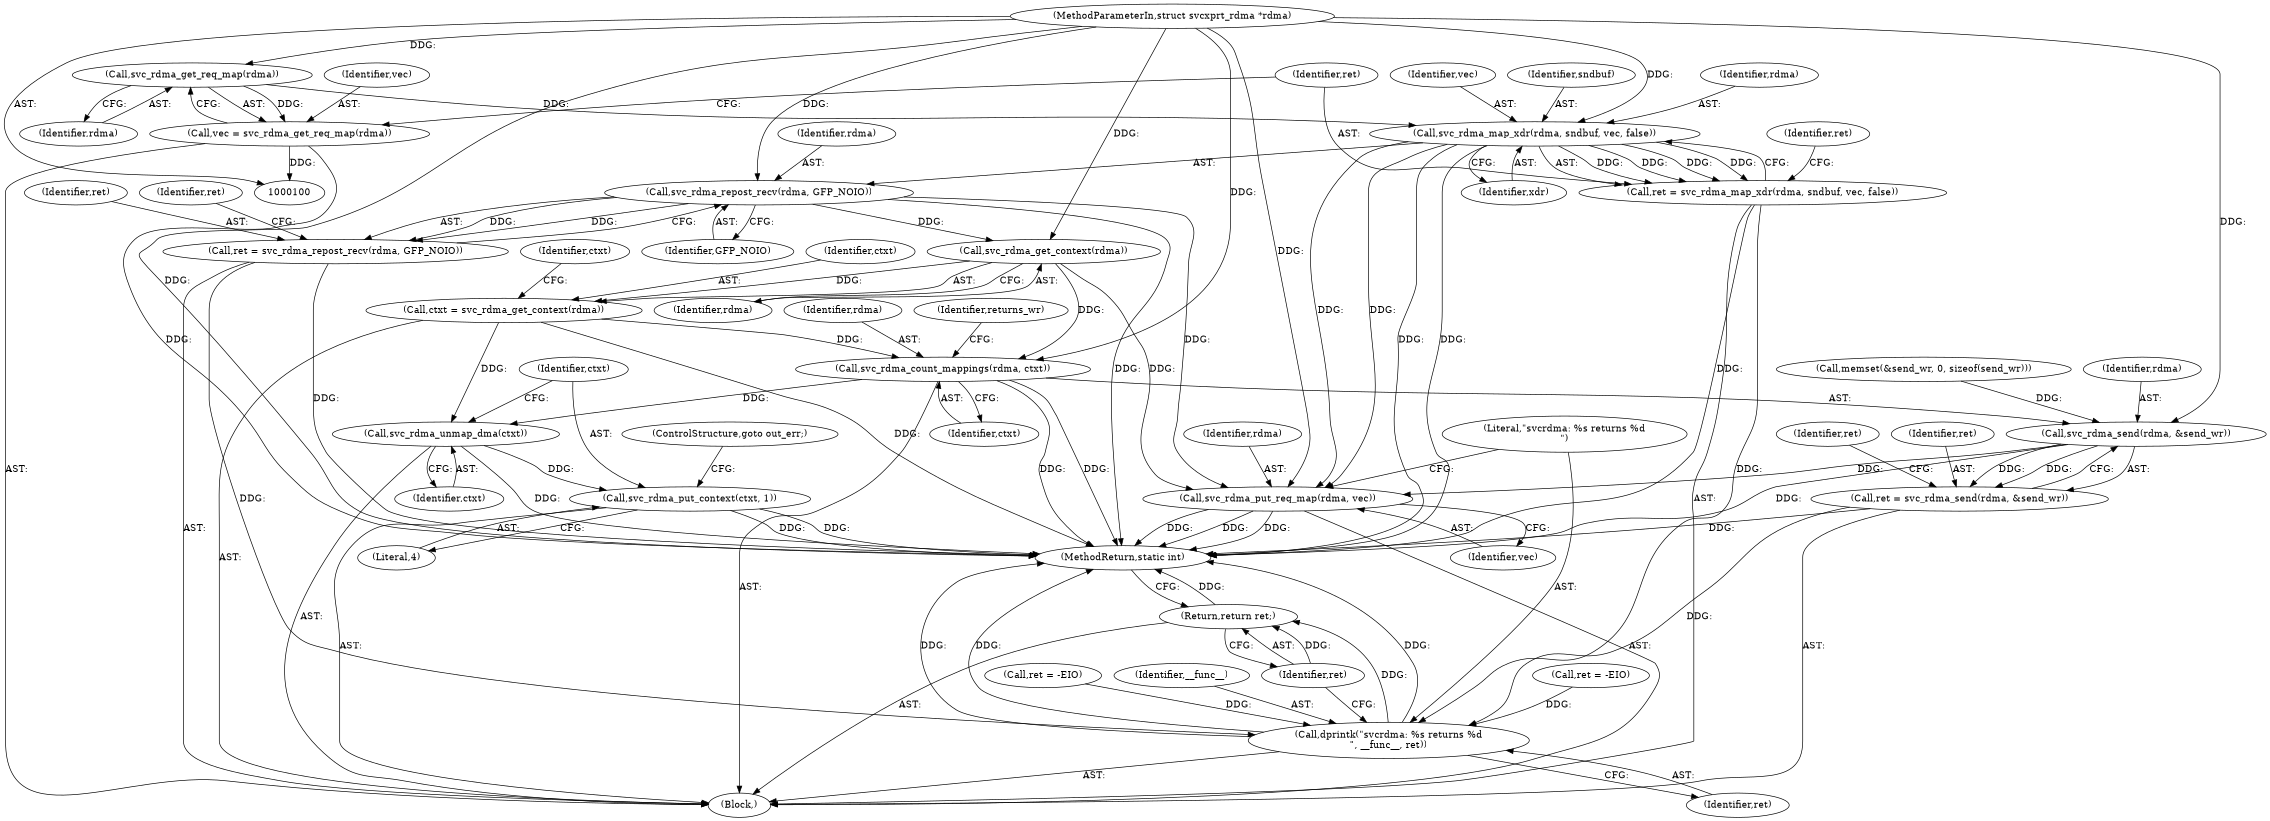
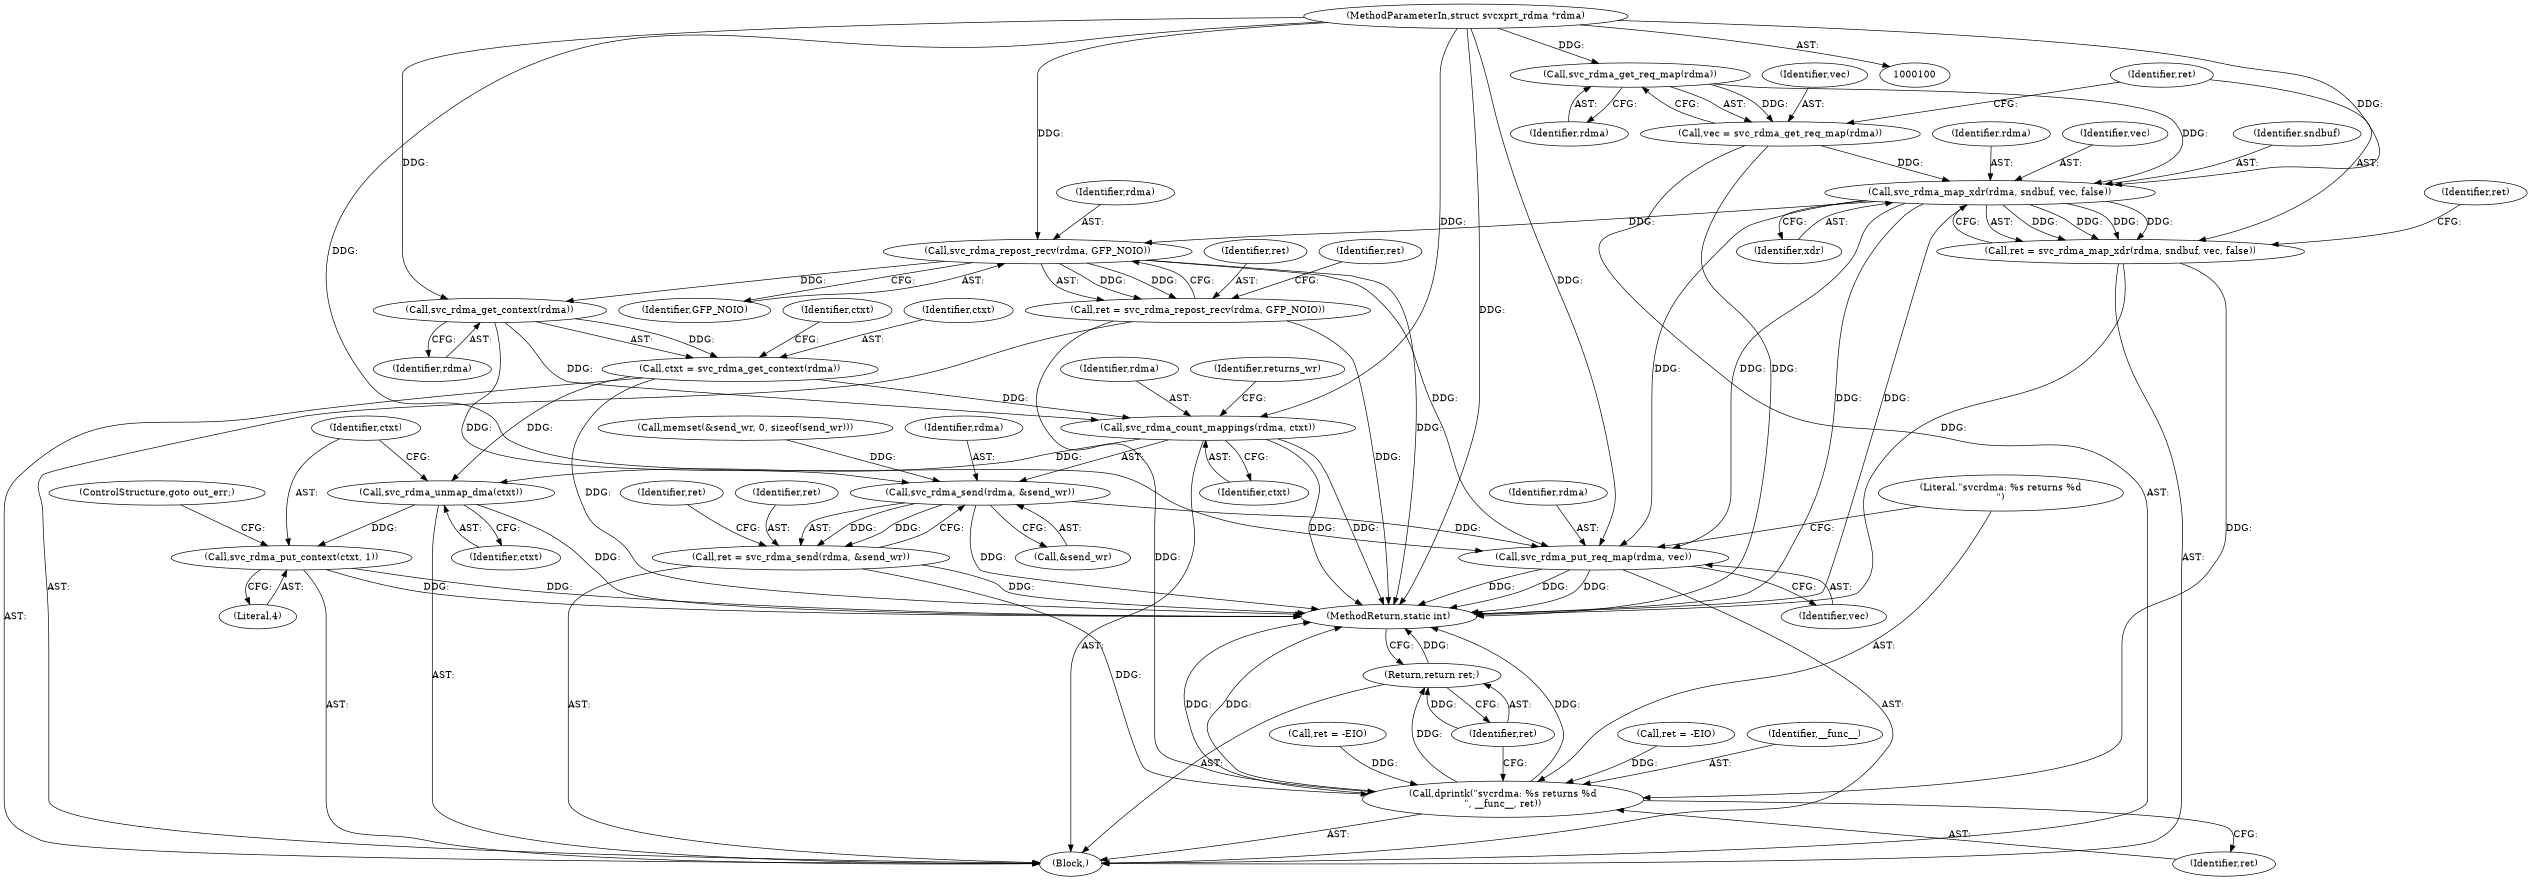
edge "(Call,vec = svc_rdma_get_req_map(rdma))" -> "1000100": now "(Call,vec = svc_rdma_get_req_map(rdma))" -> "(Call,svc_rdma_map_xdr(rdma, sndbuf, vec, false))"
edge "(Call,svc_rdma_map_xdr(rdma, sndbuf, vec, false))" -> "(Call,svc_rdma_repost_recv(rdma, GFP_NOIO))": label "AST: " -> "DDG: "
node "(Call,&send_wr)": added
